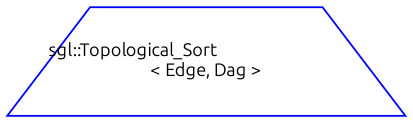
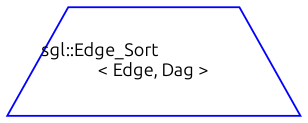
node "sgl::Topological_Sort < Edge, Dag >": label "sgl::Topological_Sort < Edge, Dag >" -> "sgl::Edge_Sort < Edge, Dag >"
